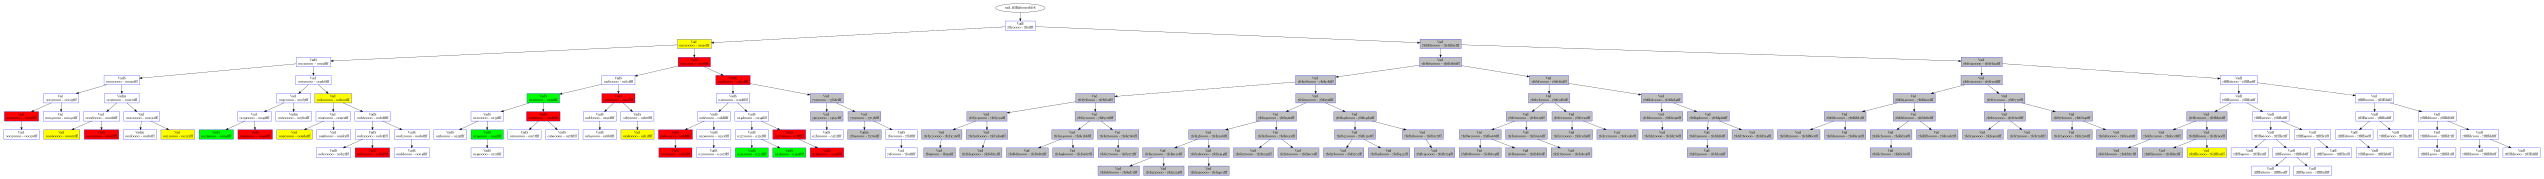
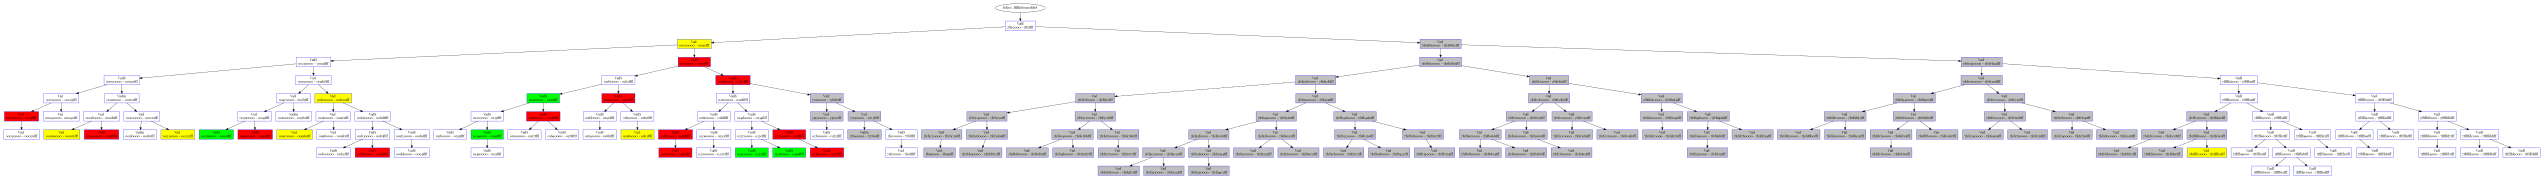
node "vad_fffffa8001e1bf78": label "vad_fffffa8001e1bf78" -> "fefccc_fffffa8001e1bf78"
